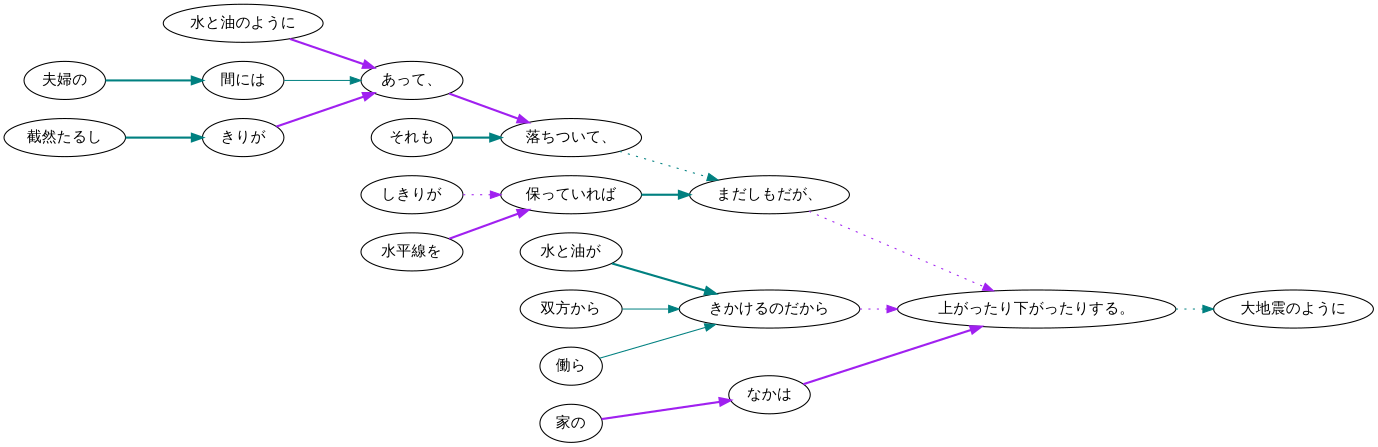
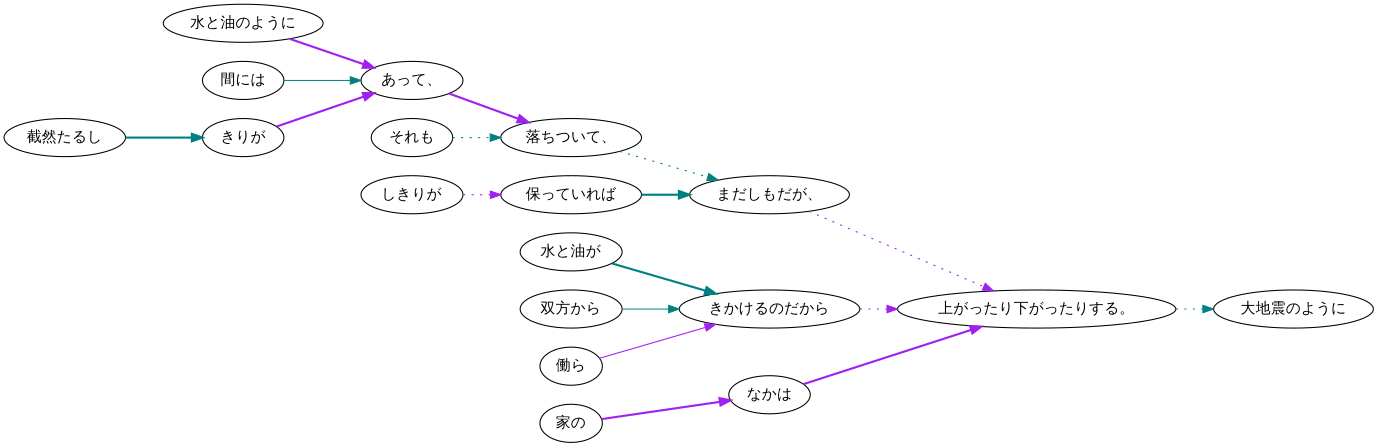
node "夫婦の": removed
edge "それも" -> "落ちついて、": style bold -> dotted
node "水平線を": removed
edge "働ら" -> "きかけるのだから": color teal -> purple
